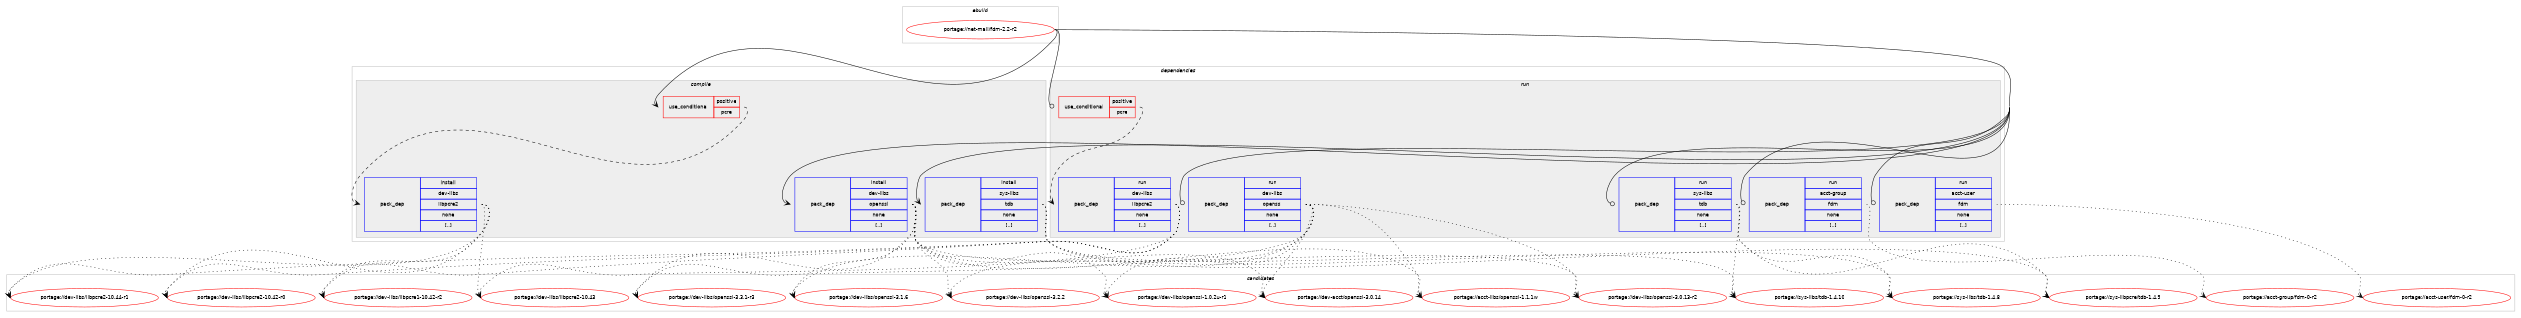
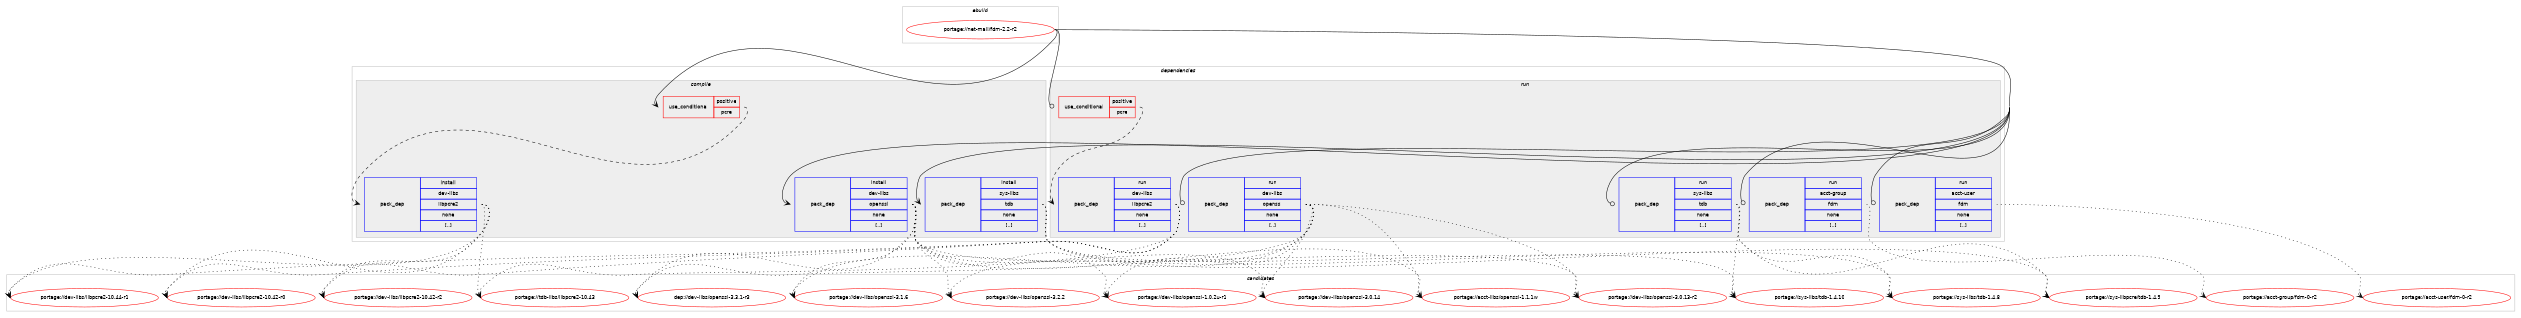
node "portage://dev-libs/libpcre1-10.42-r2": label "portage://dev-libs/libpcre1-10.42-r2" -> "portage://dev-libs/libpcre2-10.42-r2"
node "portage://dev-libs/libpcre2-10.43": label "portage://dev-libs/libpcre2-10.43" -> "portage://tdb-libs/libpcre2-10.43"
node "portage://dev-libs/openssl-3.3.1-r3": label "portage://dev-libs/openssl-3.3.1-r3" -> "dep://dev-libs/openssl-3.3.1-r3"
node "portage://dev-acct/openssl-3.0.14": label "portage://dev-acct/openssl-3.0.14" -> "portage://dev-libs/openssl-3.0.14"
